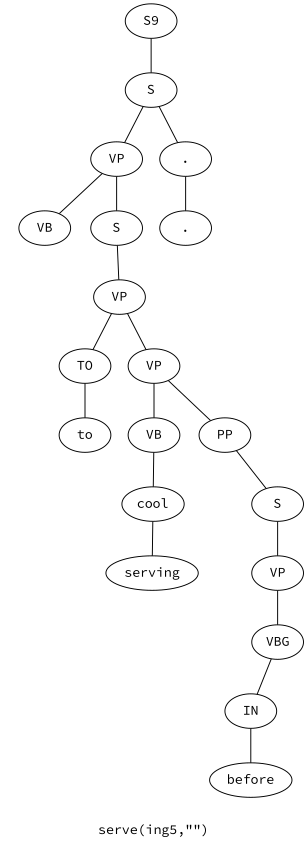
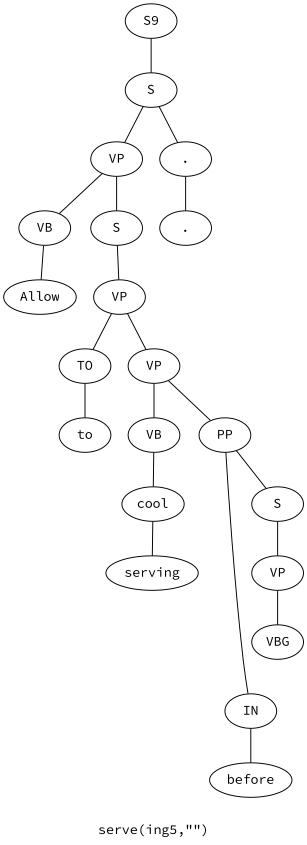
node "Allow": added
edge "VBG" -- "IN": now "PP" -- "IN"
